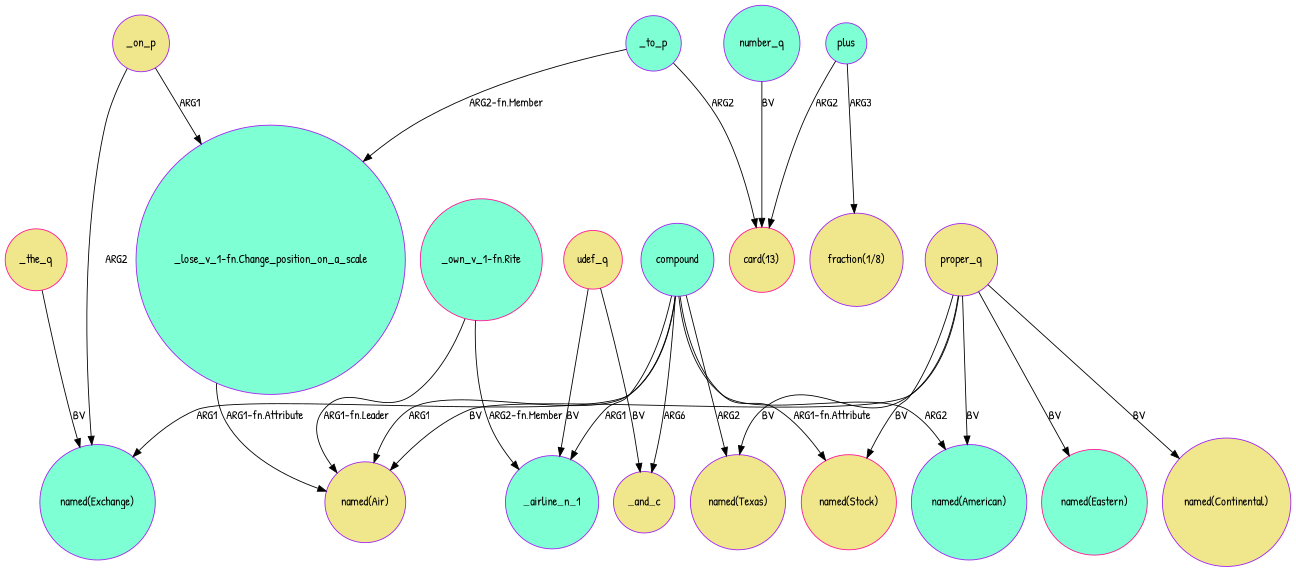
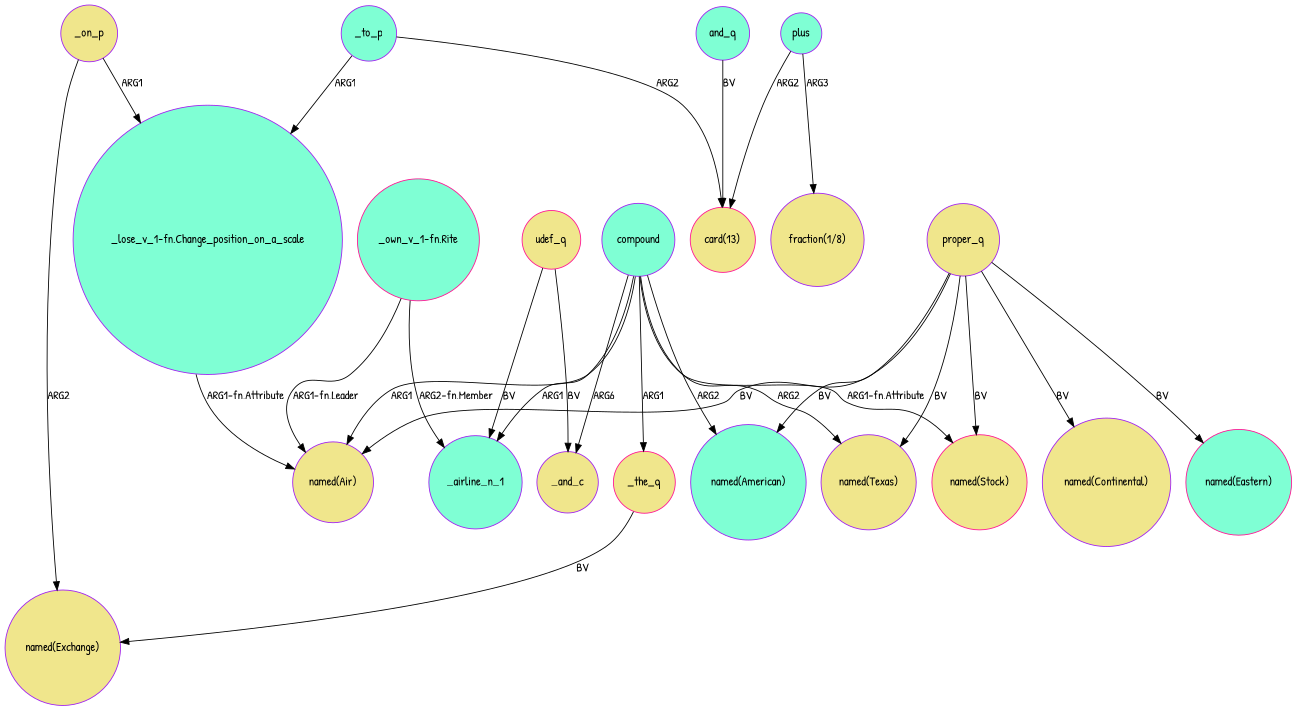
node "number_q": label "number_q" -> "and_q"
edge "_to_p" -> "_lose_v_1-fn.Change_position_on_a_scale": label "ARG2-fn.Member" -> "ARG1"
edge "compound" -> "named(Exchange)": now "compound" -> "_the_q"
node "named(Exchange)": fillcolor aquamarine -> khaki
